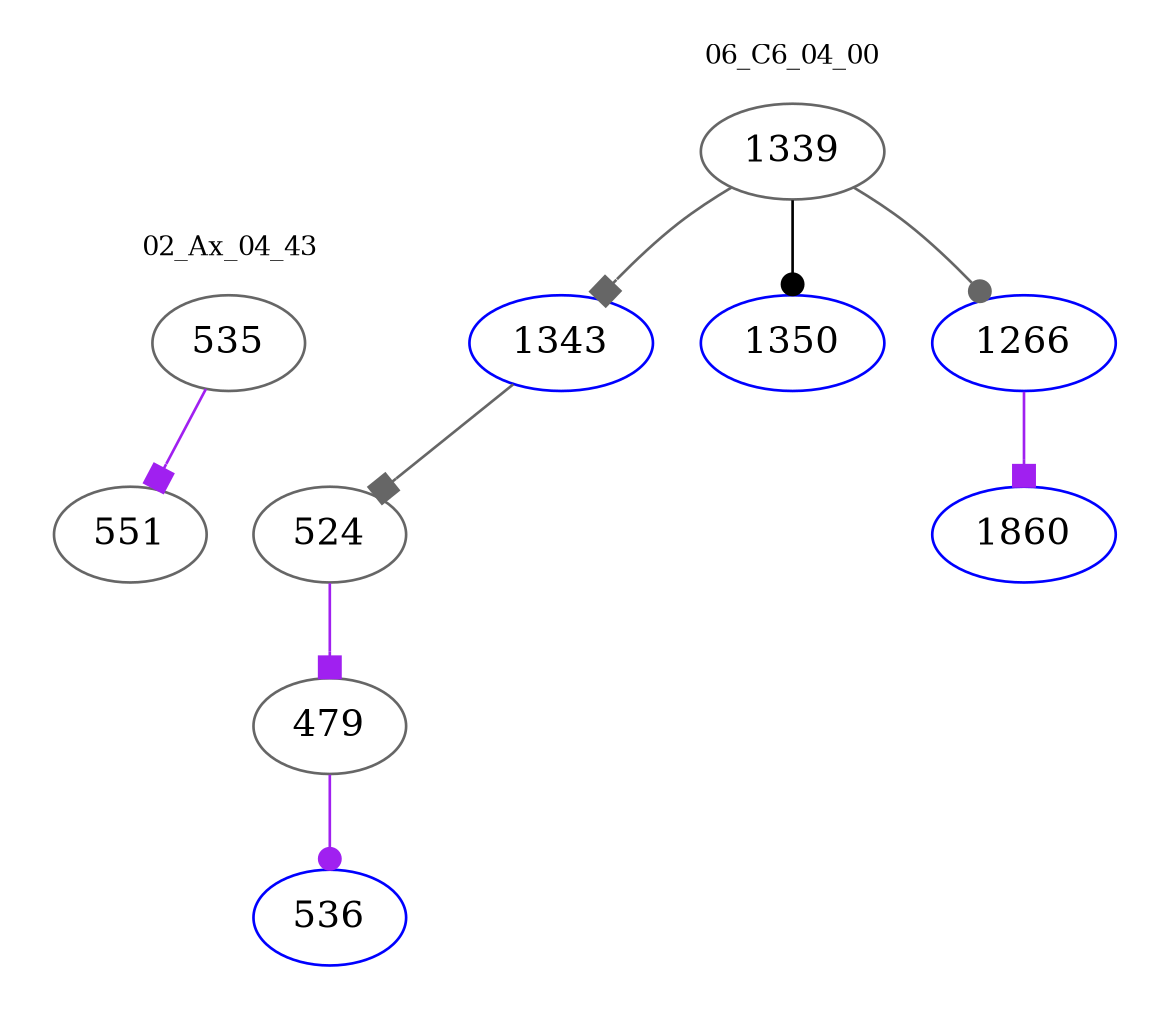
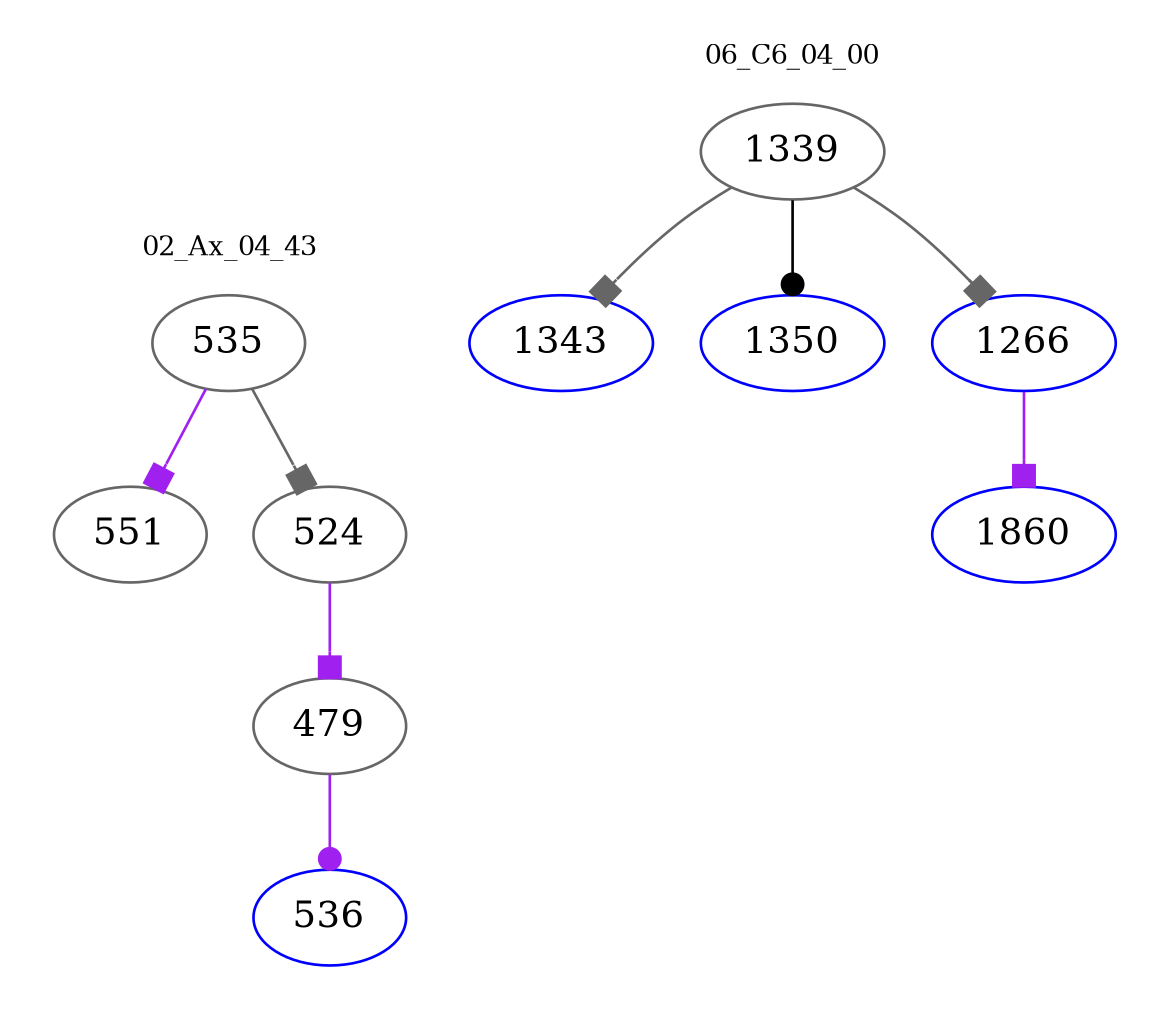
edge "1339" -> "1266": arrowhead dot -> box
edge "1343" -> "524": now "535" -> "524"
